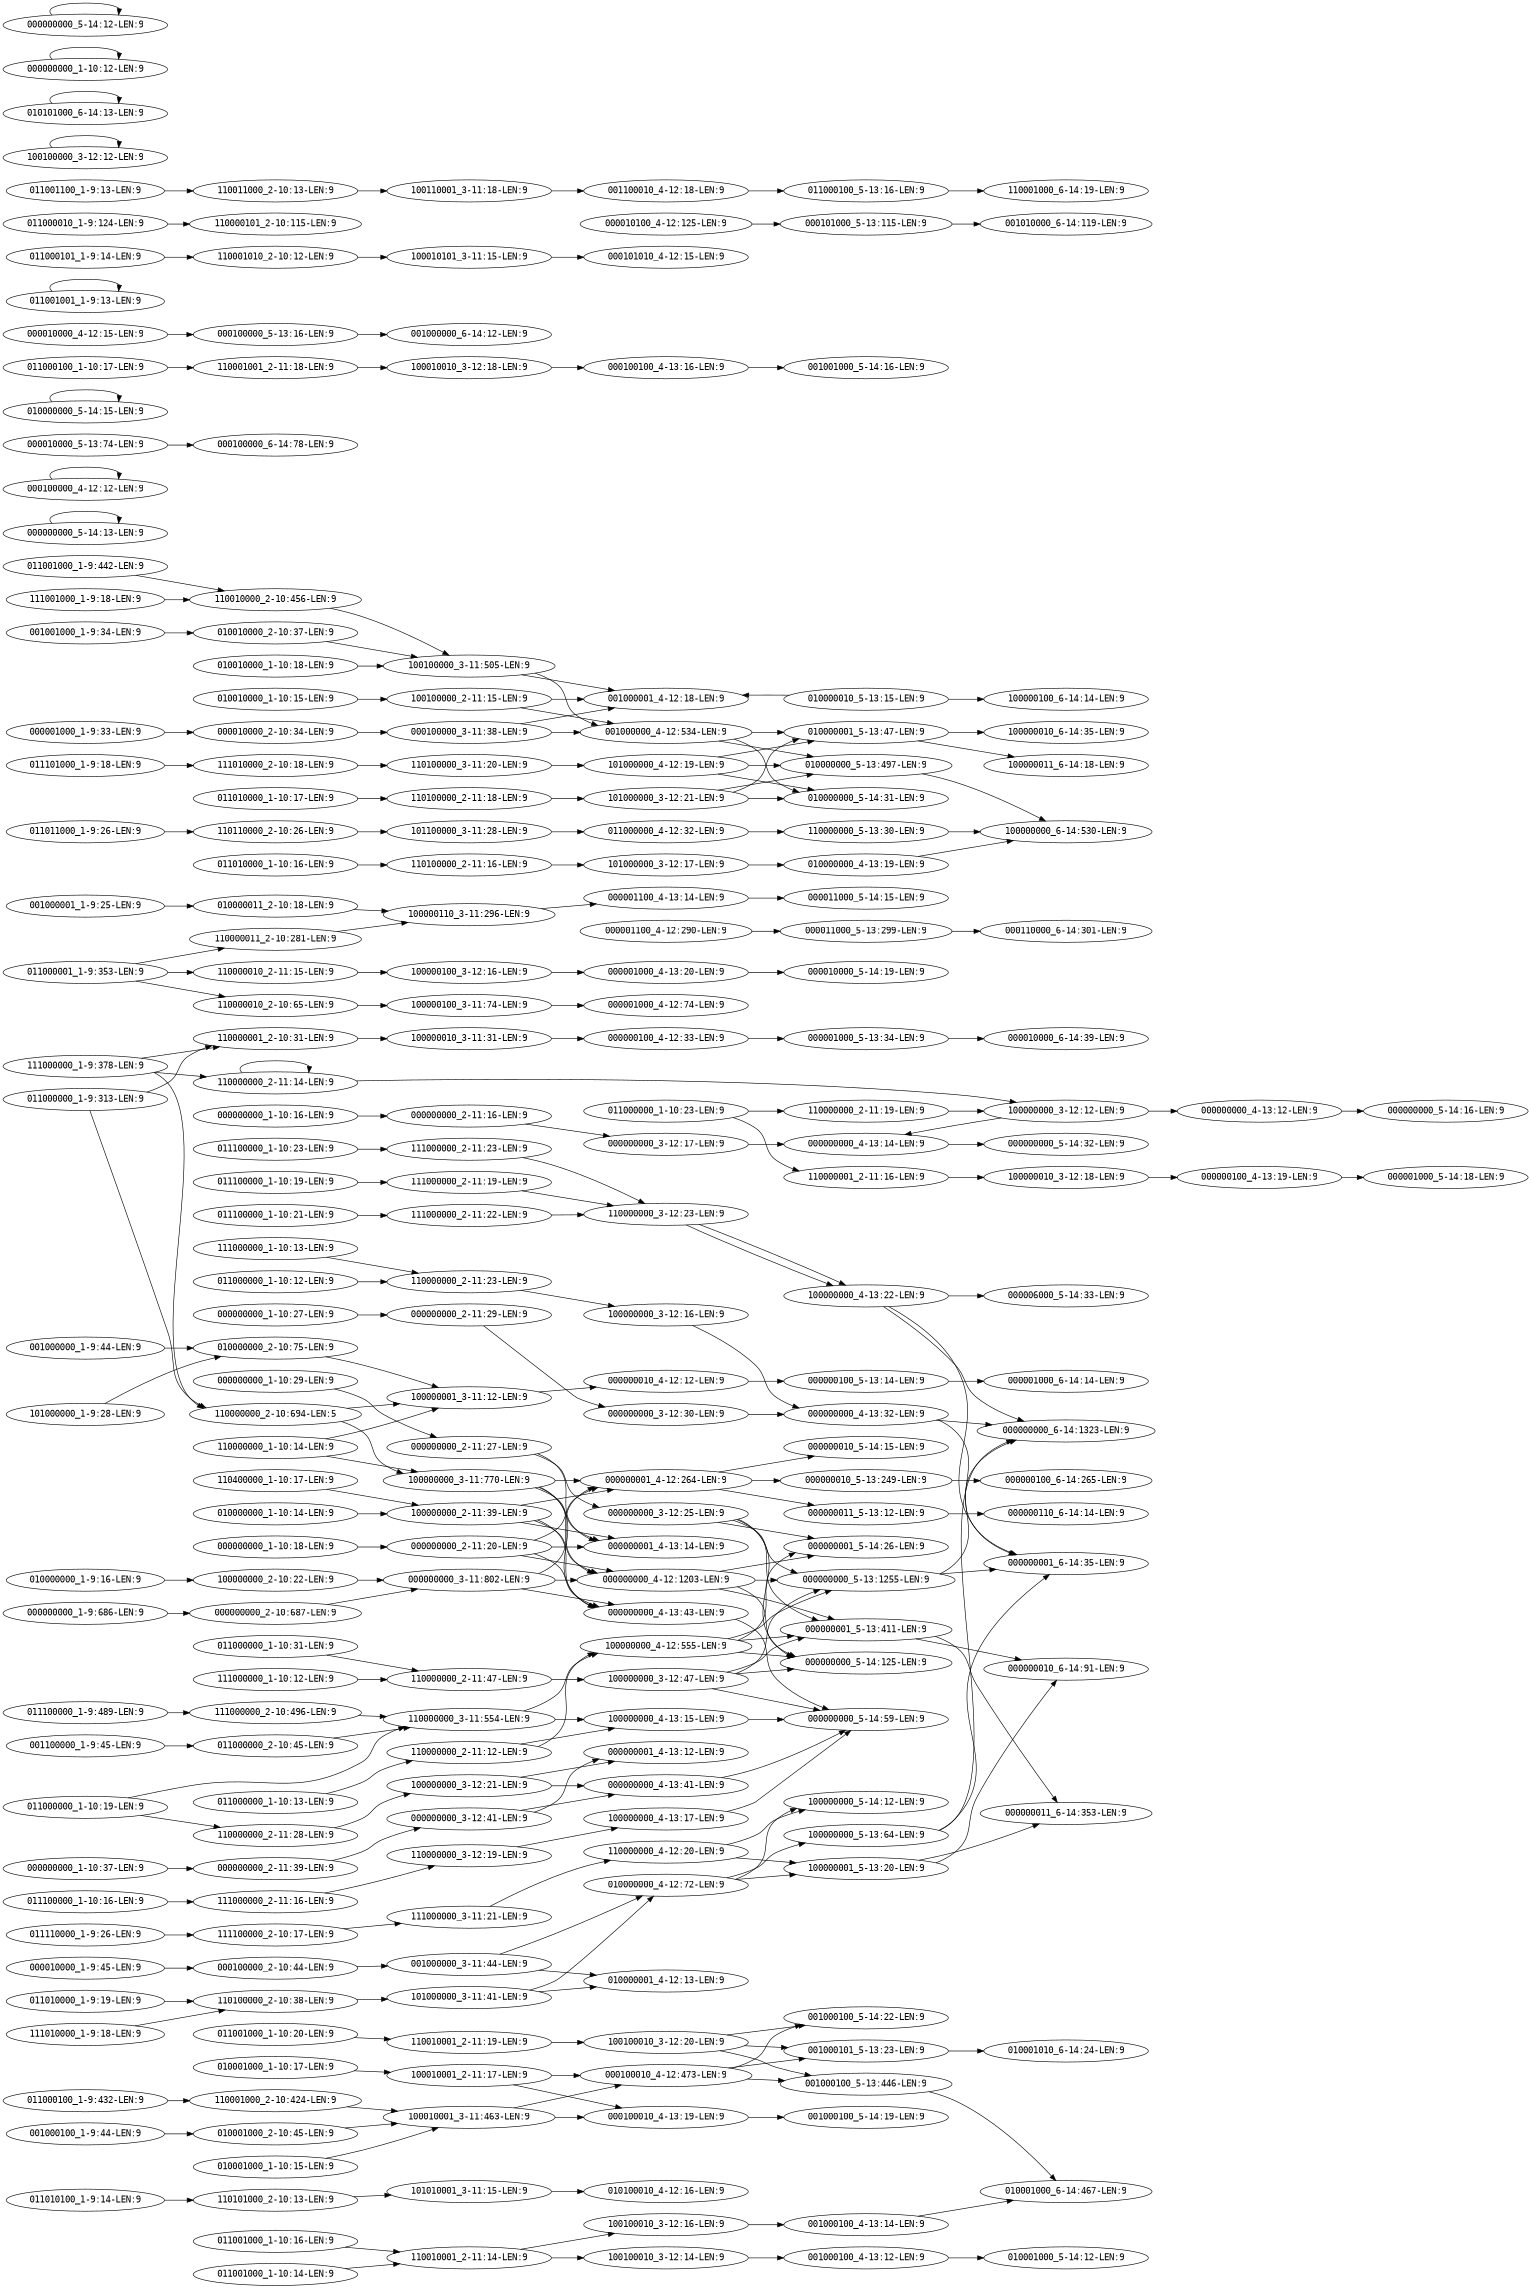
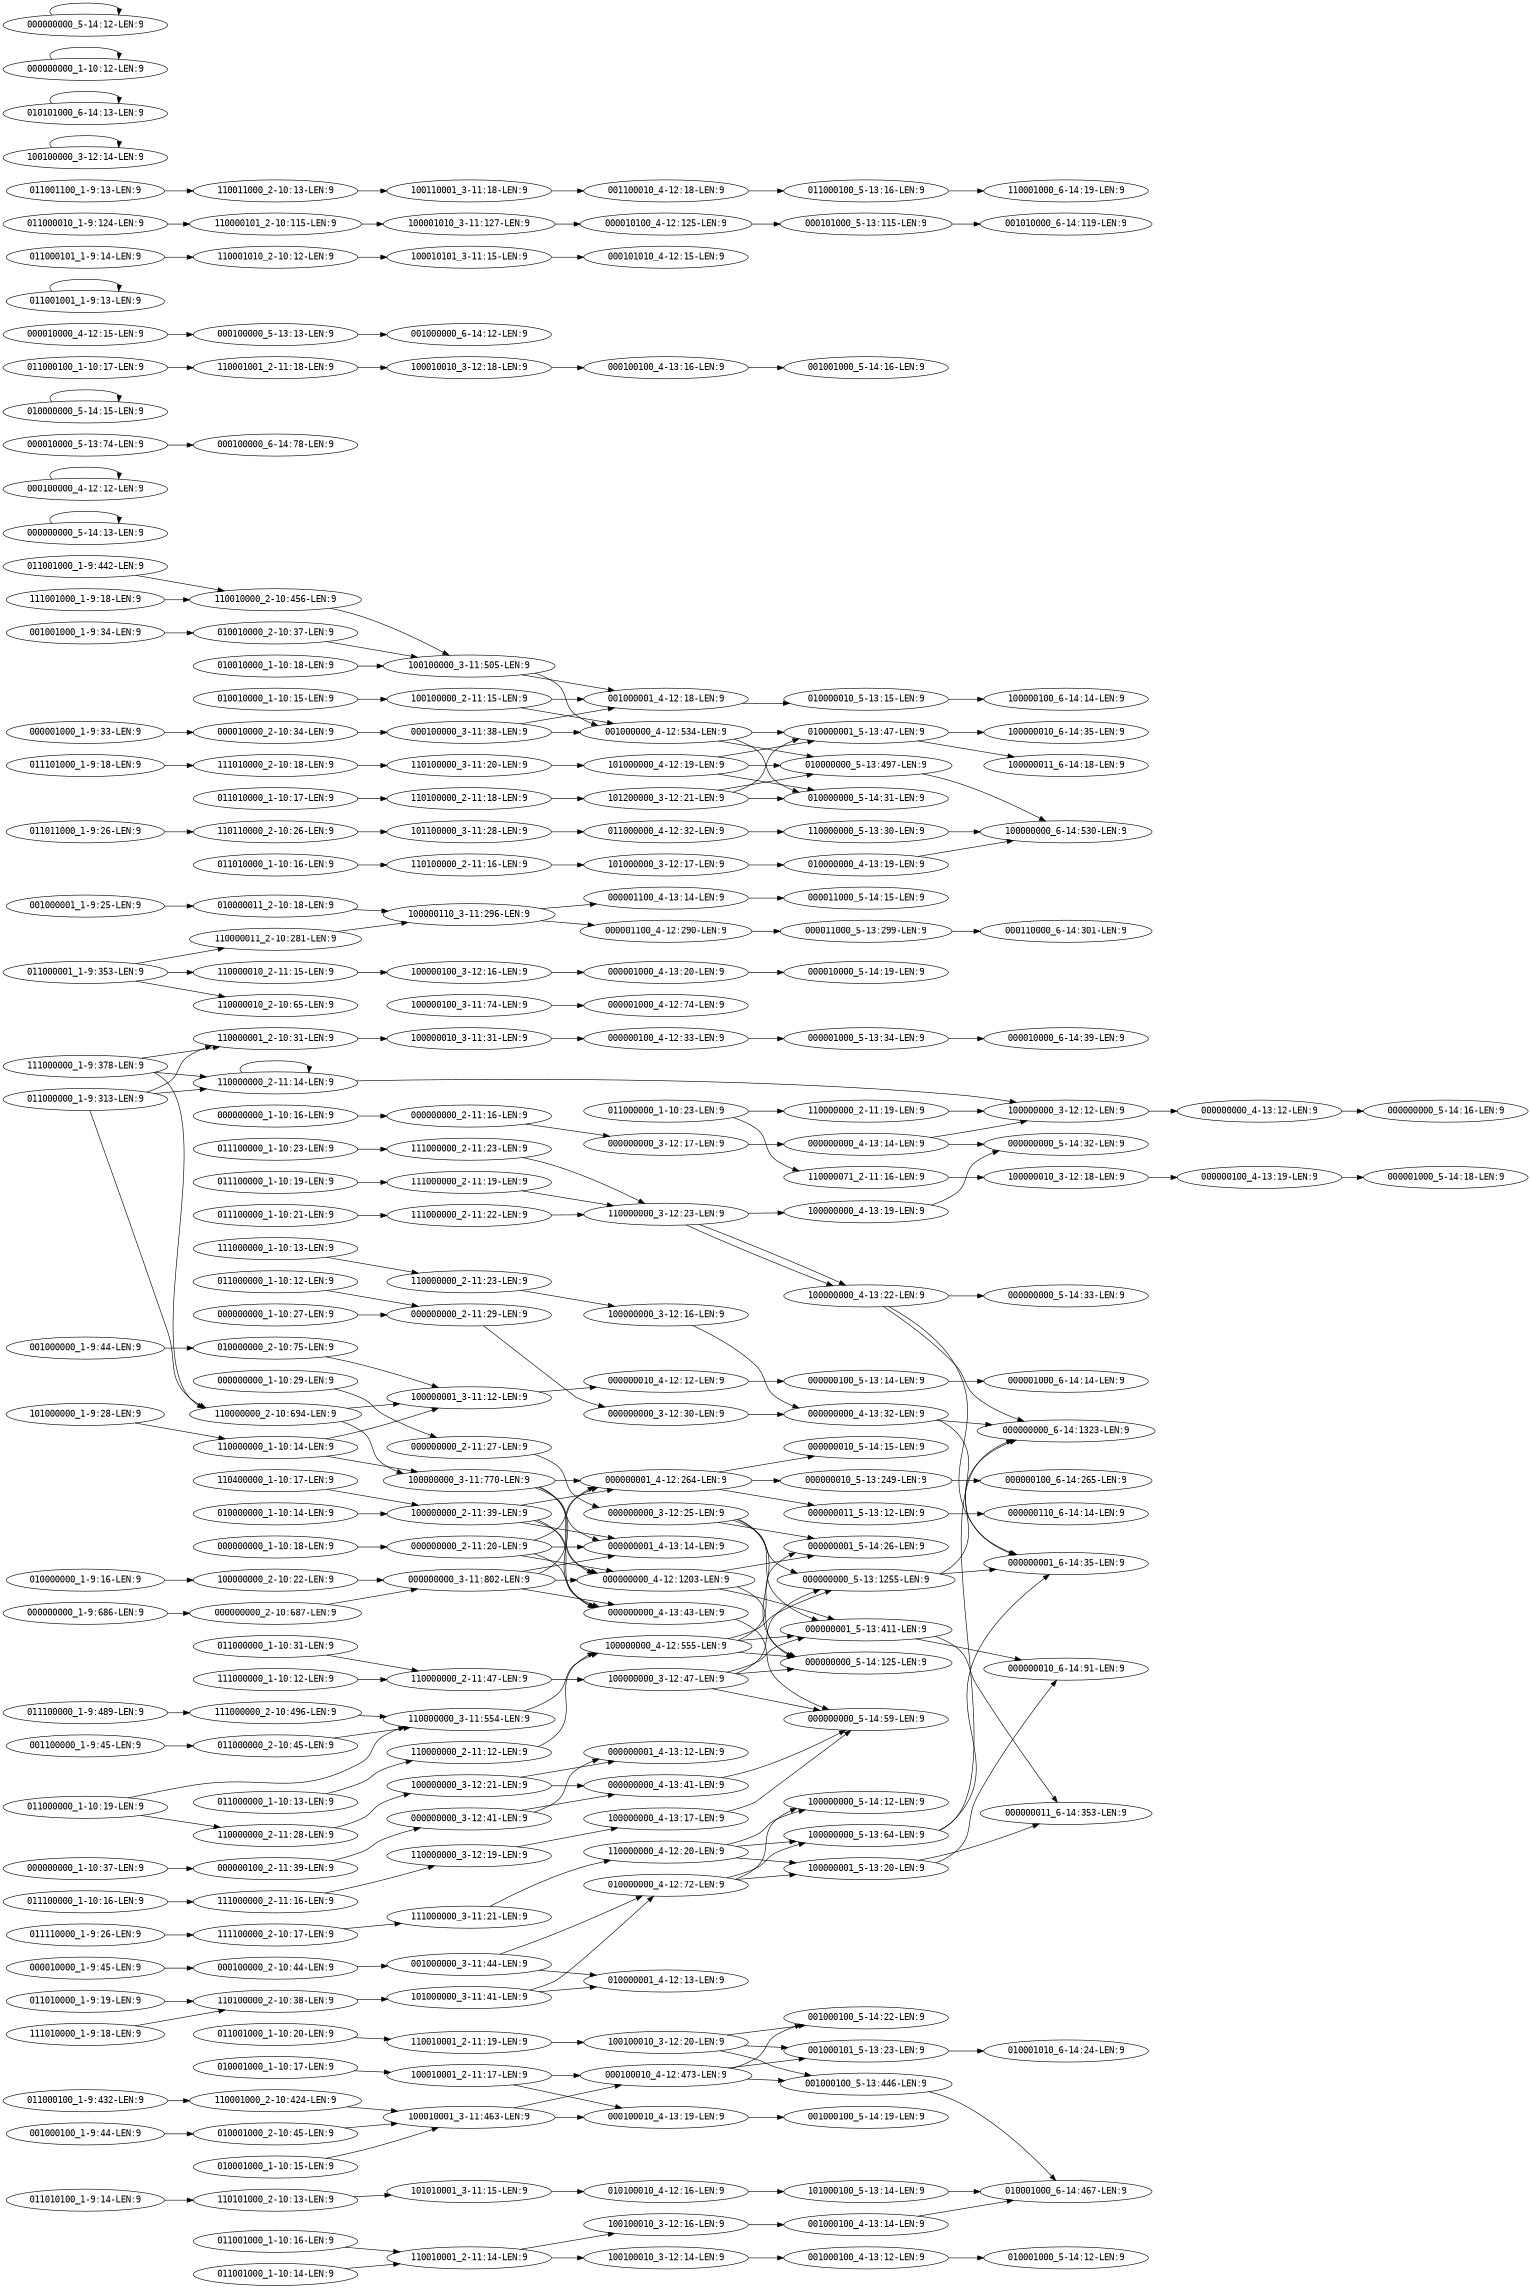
node "100100000_3-12:12-LEN:9": label "100100000_3-12:12-LEN:9" -> "100100000_3-12:14-LEN:9"
node "100001010_3-11:127-LEN:9": added
node "000100000_5-13:16-LEN:9": label "000100000_5-13:16-LEN:9" -> "000100000_5-13:13-LEN:9"
edge "010000010_5-13:15-LEN:9" -> "001000001_4-12:18-LEN:9": reversed
node "101000000_3-12:21-LEN:9": label "101000000_3-12:21-LEN:9" -> "101200000_3-12:21-LEN:9"
edge "100000110_3-11:296-LEN:9" -> "000001100_4-12:290-LEN:9": added
edge "110000010_2-10:65-LEN:9" -> "100000100_3-11:74-LEN:9": removed
edge "011000000_1-9:313-LEN:9" -> "110000000_2-11:14-LEN:9": added
edge "100000000_3-12:12-LEN:9" -> "000000000_4-13:14-LEN:9": reversed
node "110000001_2-11:16-LEN:9": label "110000001_2-11:16-LEN:9" -> "110000071_2-11:16-LEN:9"
node "100000000_4-13:19-LEN:9": added
edge "011000000_1-10:12-LEN:9" -> "110000000_2-11:23-LEN:9": now "011000000_1-10:12-LEN:9" -> "000000000_2-11:29-LEN:9"
node "000006000_5-14:33-LEN:9": label "000006000_5-14:33-LEN:9" -> "000000000_5-14:33-LEN:9"
edge "101000000_1-9:28-LEN:9" -> "010000000_2-10:75-LEN:9": now "101000000_1-9:28-LEN:9" -> "110000000_1-10:14-LEN:9"
node "110000000_2-10:694-LEN:5": label "110000000_2-10:694-LEN:5" -> "110000000_2-10:694-LEN:9"
edge "000000000_2-11:27-LEN:9" -> "000000001_4-13:14-LEN:9": now "000000000_3-11:802-LEN:9" -> "000000001_4-13:14-LEN:9"
edge "000000000_4-12:1203-LEN:9" -> "000000000_5-13:1255-LEN:9": removed
node "100000000_4-13:15-LEN:9": removed
edge "110000000_4-12:20-LEN:9" -> "100000000_5-13:64-LEN:9": added
node "000000000_2-11:39-LEN:9": label "000000000_2-11:39-LEN:9" -> "000000100_2-11:39-LEN:9"
node "101000100_5-13:14-LEN:9": added
